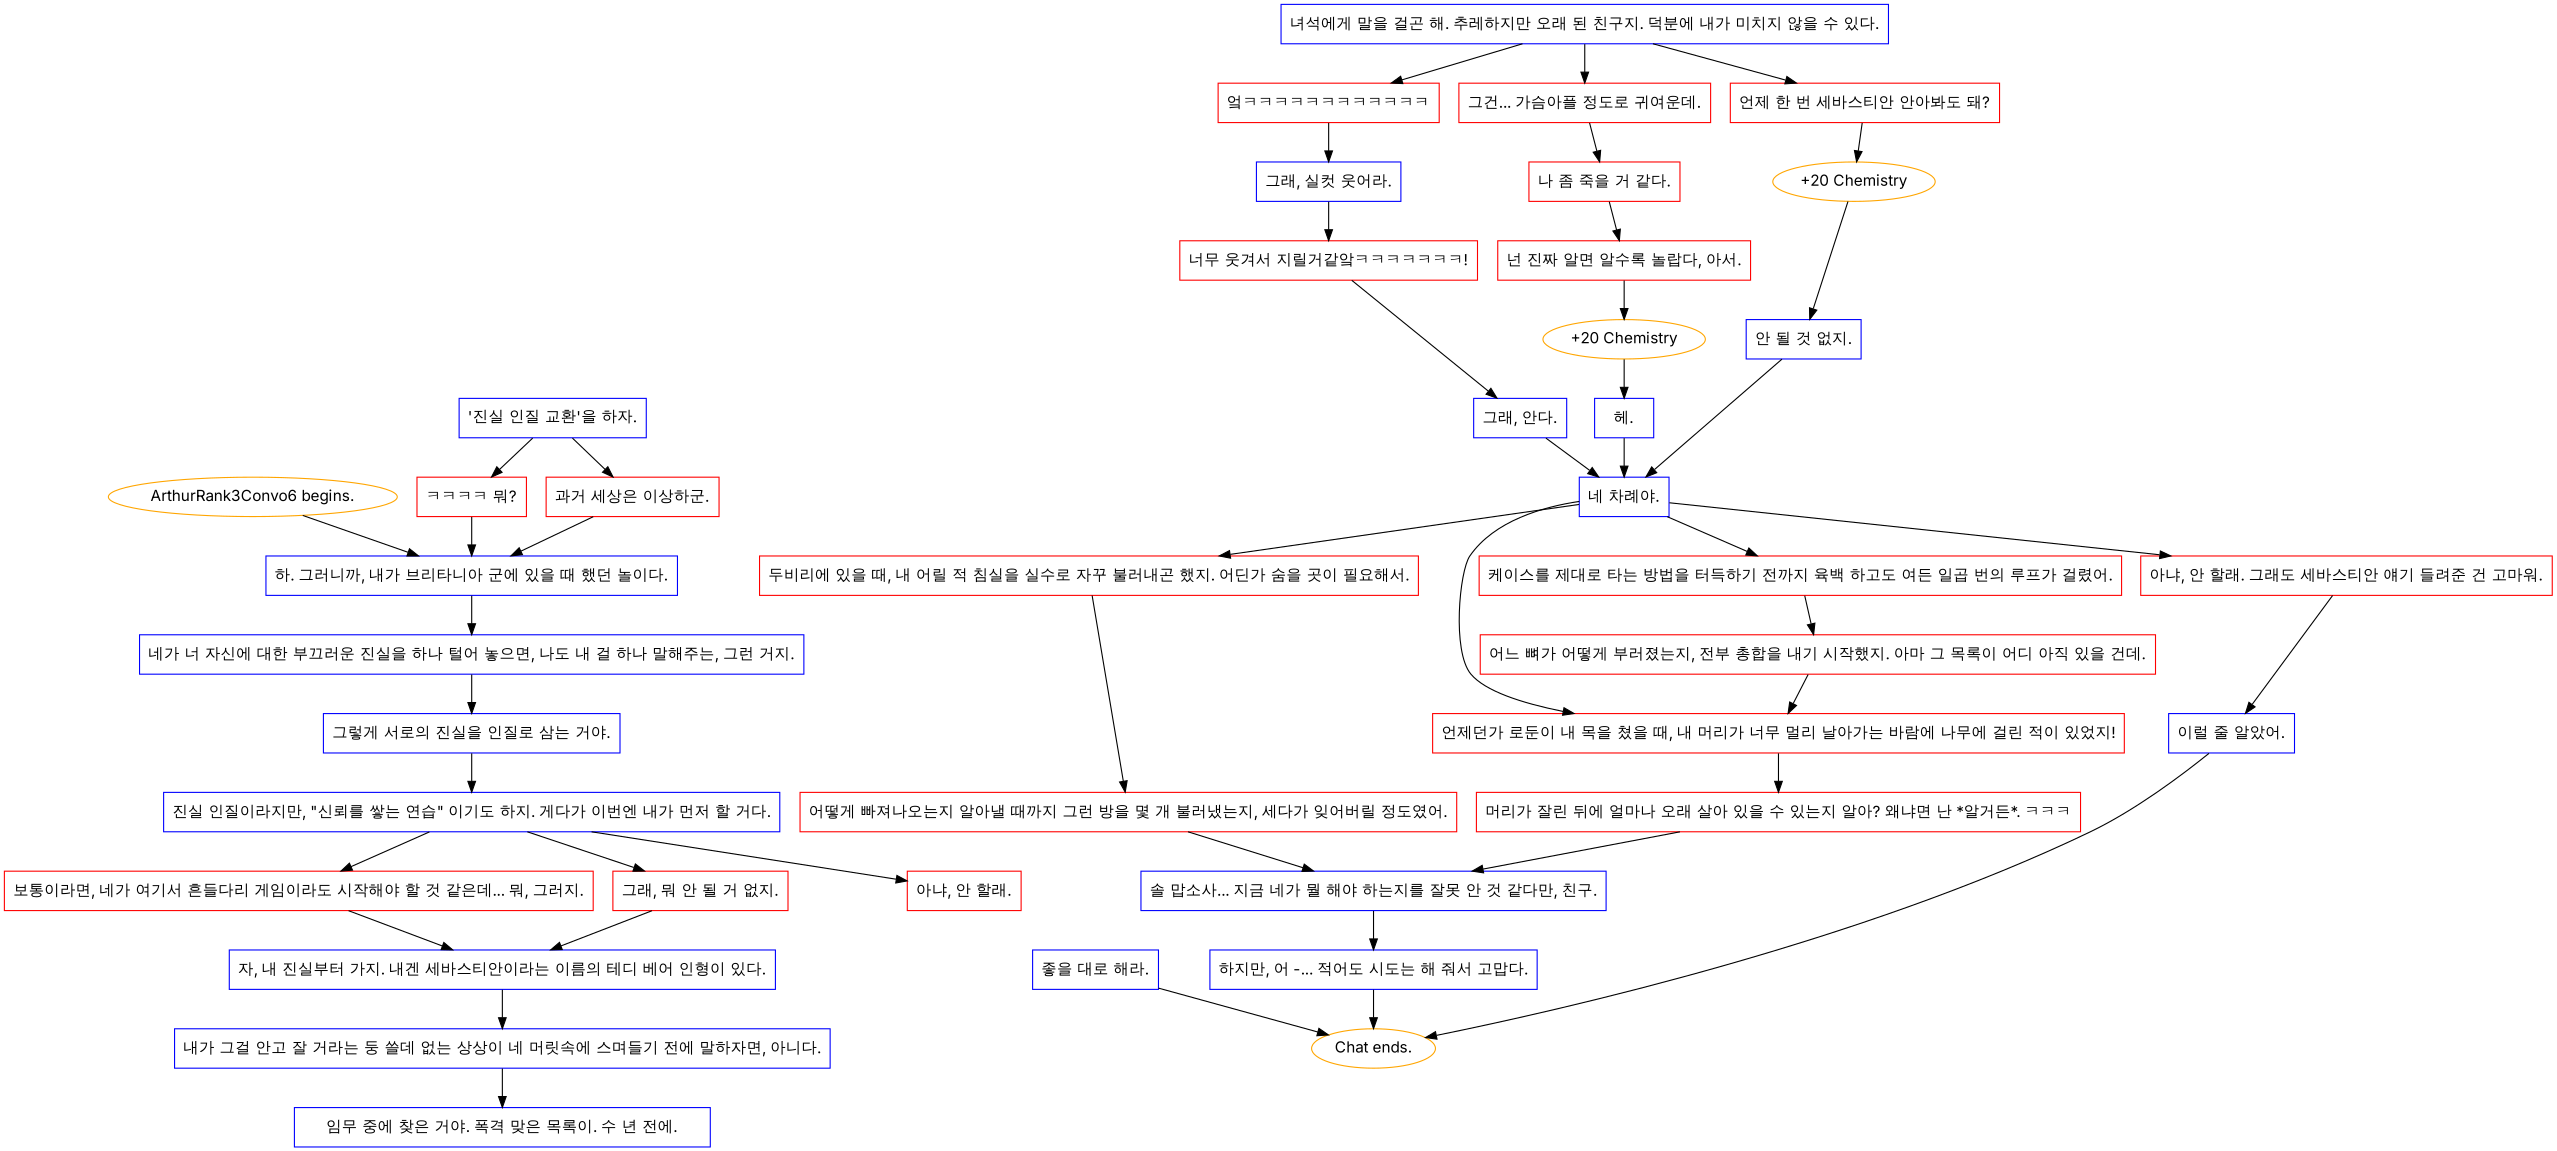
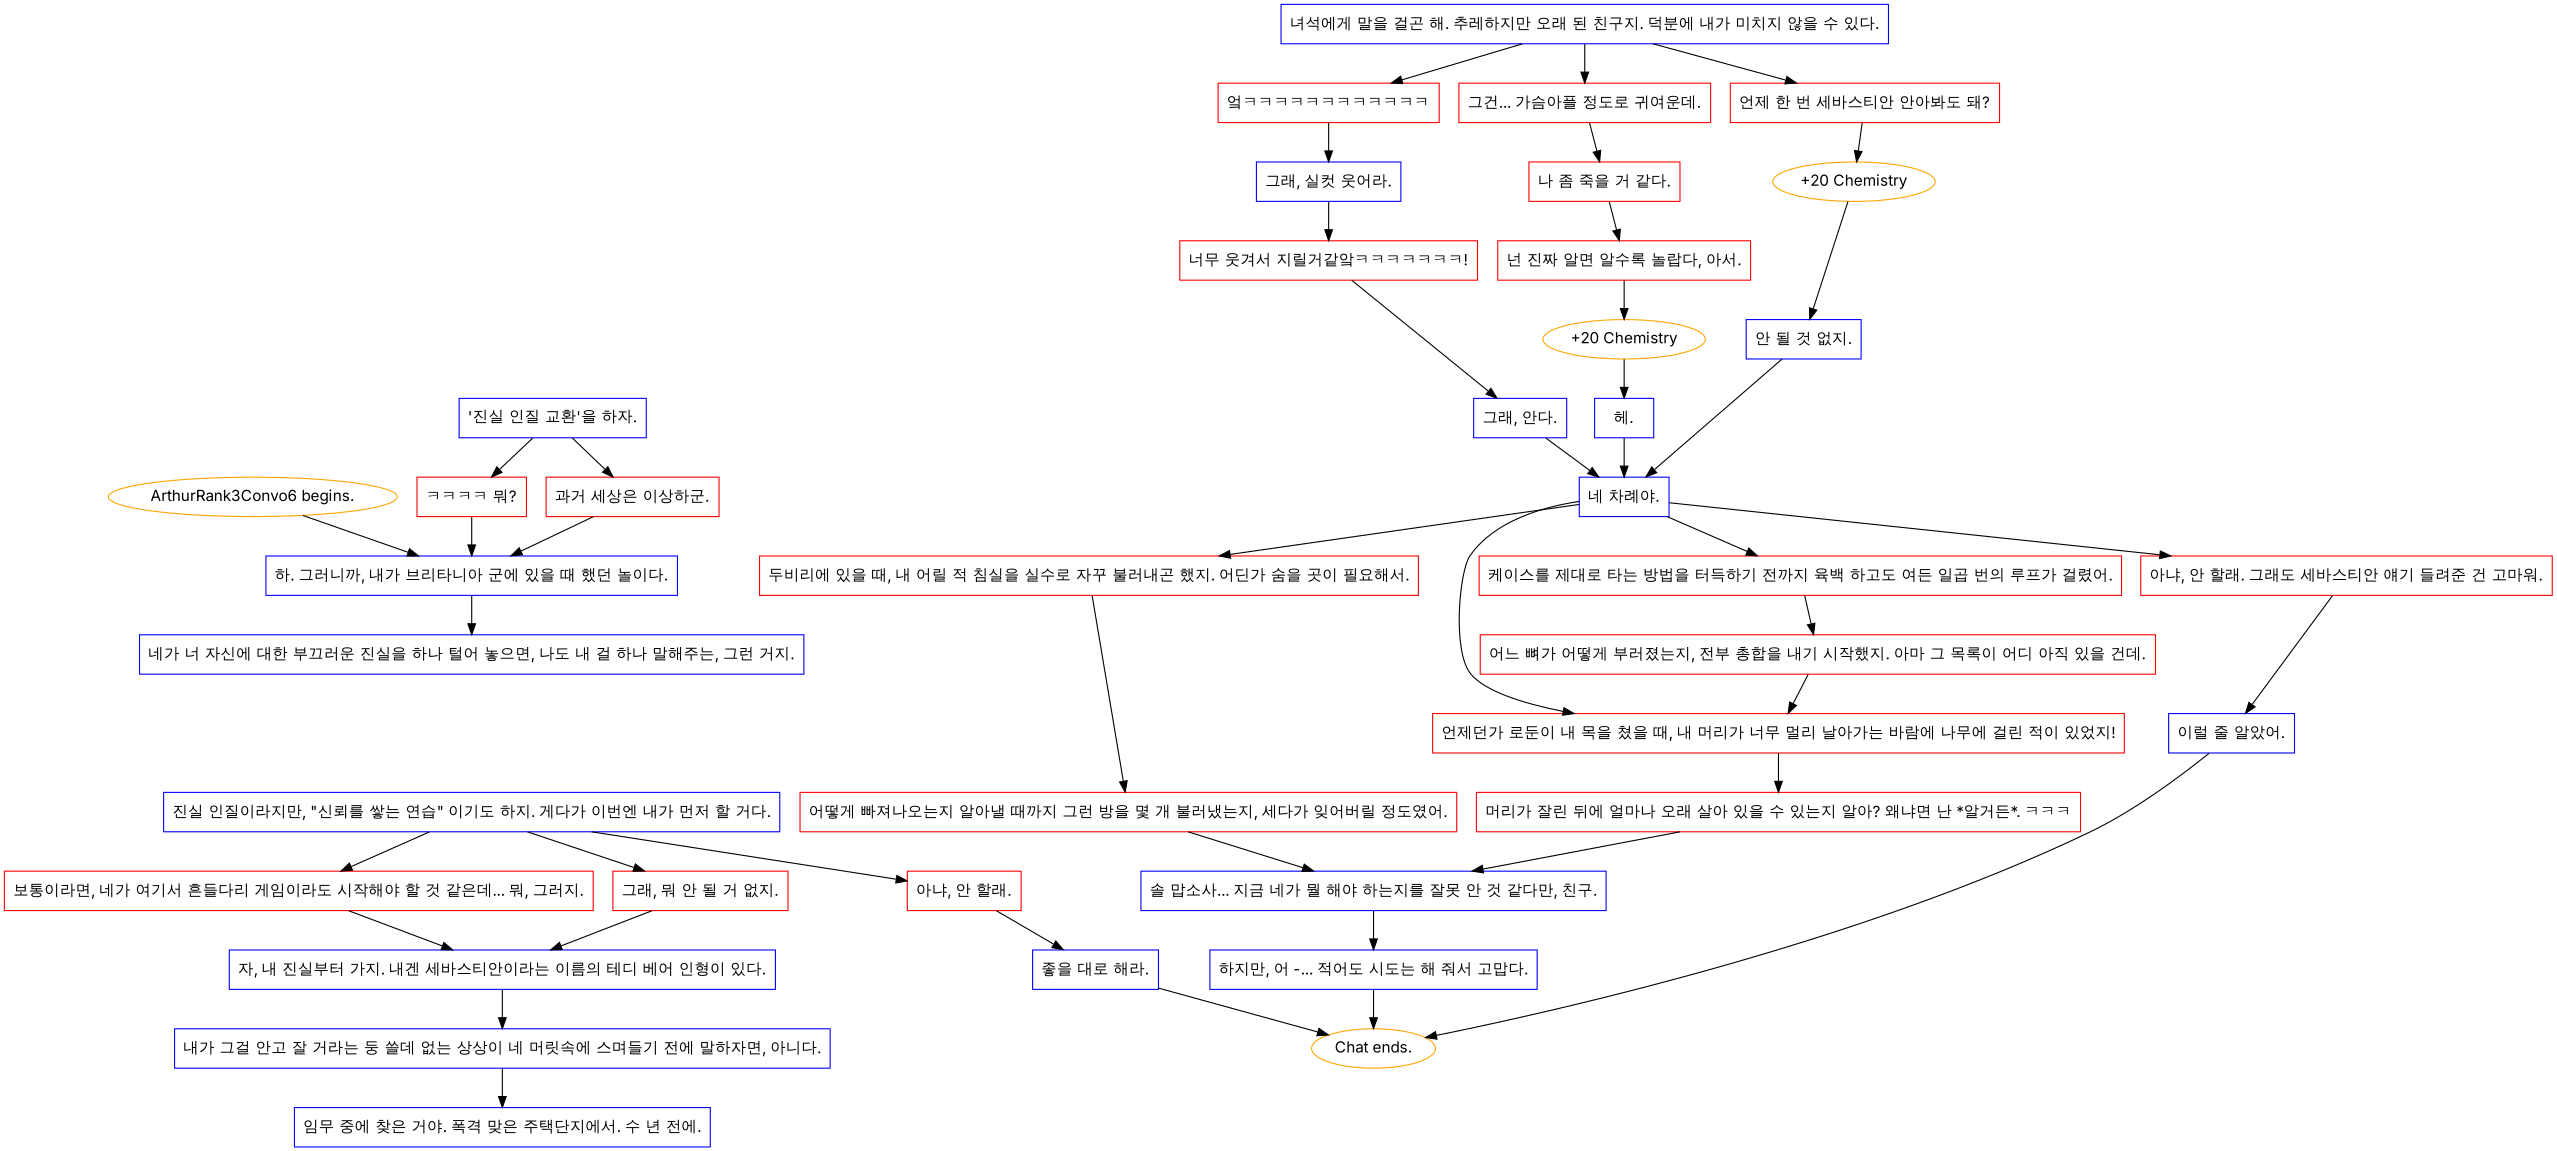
node "그렇게 서로의 진실을 인질로 삼는 거야.": removed
edge "아냐, 안 할래." -> "좋을 대로 해라.": added
node "임무 중에 찾은 거야. 폭격 맞은 목록이. 수 년 전에.": label "임무 중에 찾은 거야. 폭격 맞은 목록이. 수 년 전에." -> "임무 중에 찾은 거야. 폭격 맞은 주택단지에서. 수 년 전에."
